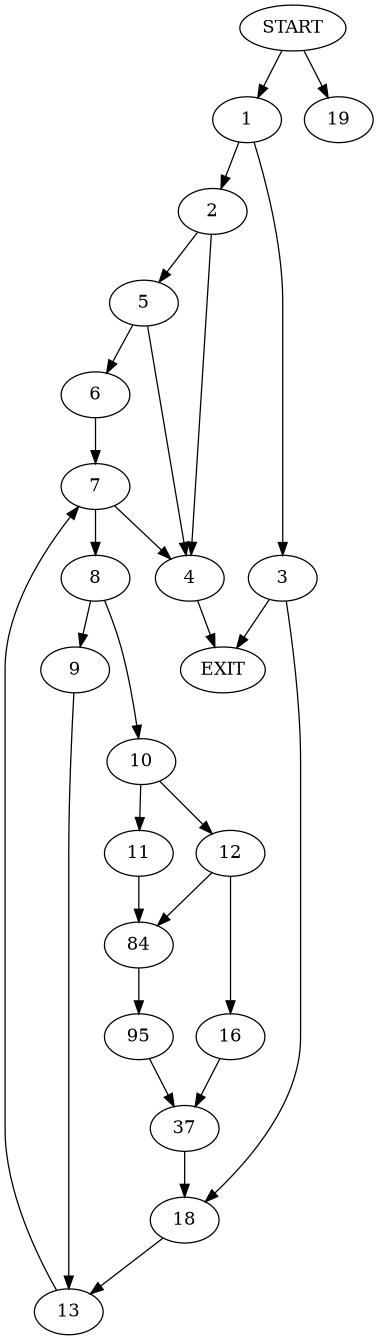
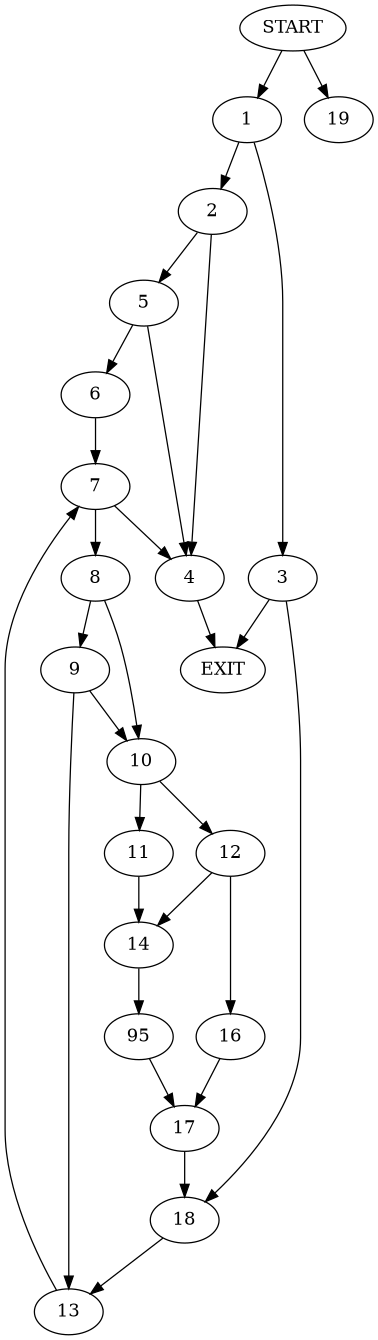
edge "9" -> "10": added
node "84": label "84" -> "14"
node "37": label "37" -> "17"
